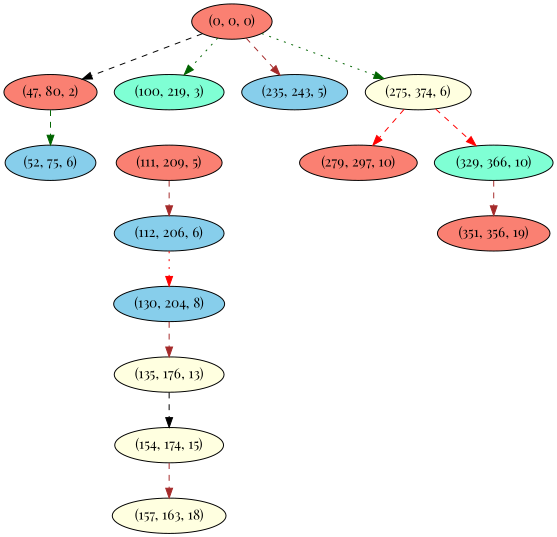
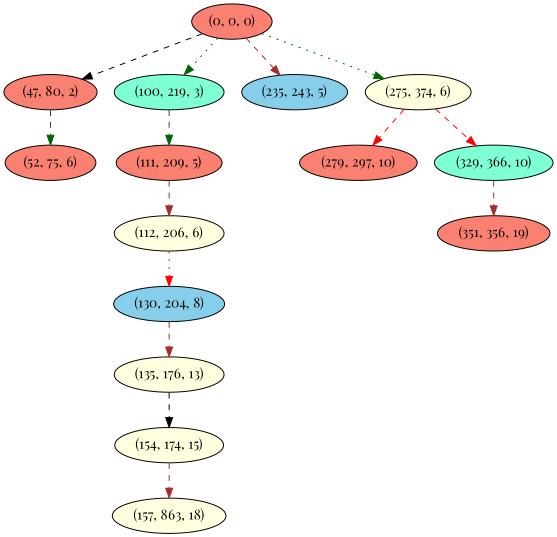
edge "(100, 219, 3)" -> "(111, 209, 5)": added
node "(52, 75, 6)": fillcolor skyblue -> salmon
node "(112, 206, 6)": fillcolor skyblue -> lightyellow
node "(157, 163, 18)": label "(157, 163, 18)" -> "(157, 863, 18)"
